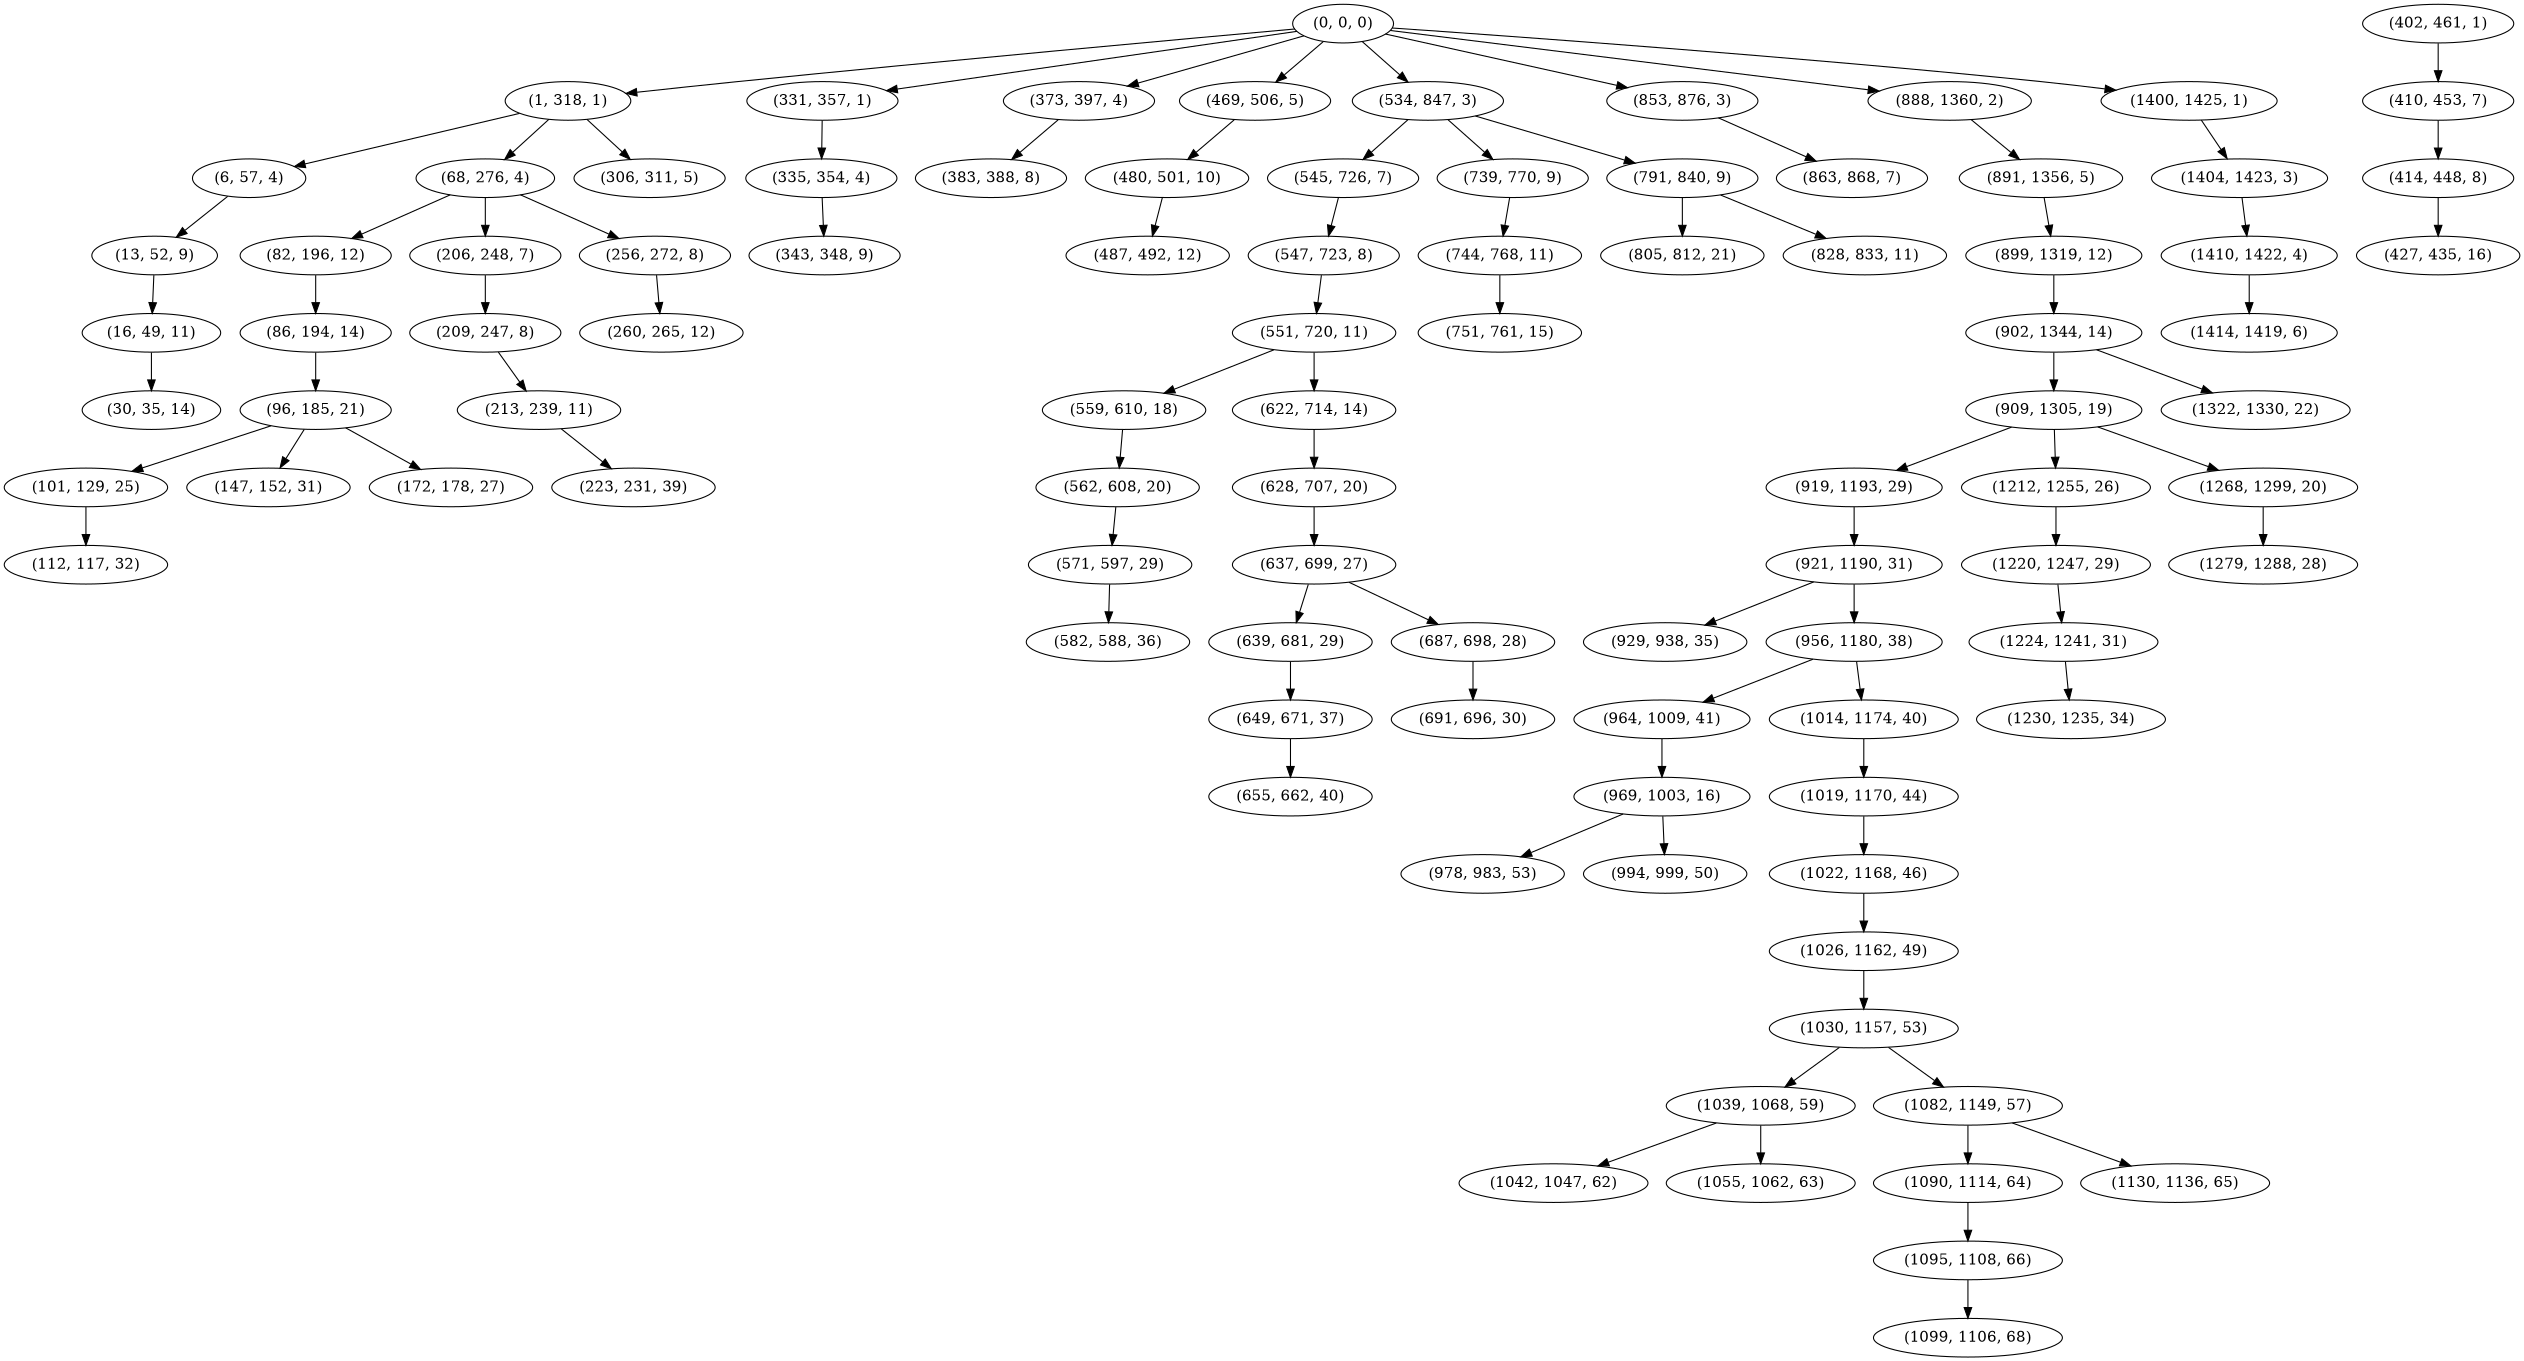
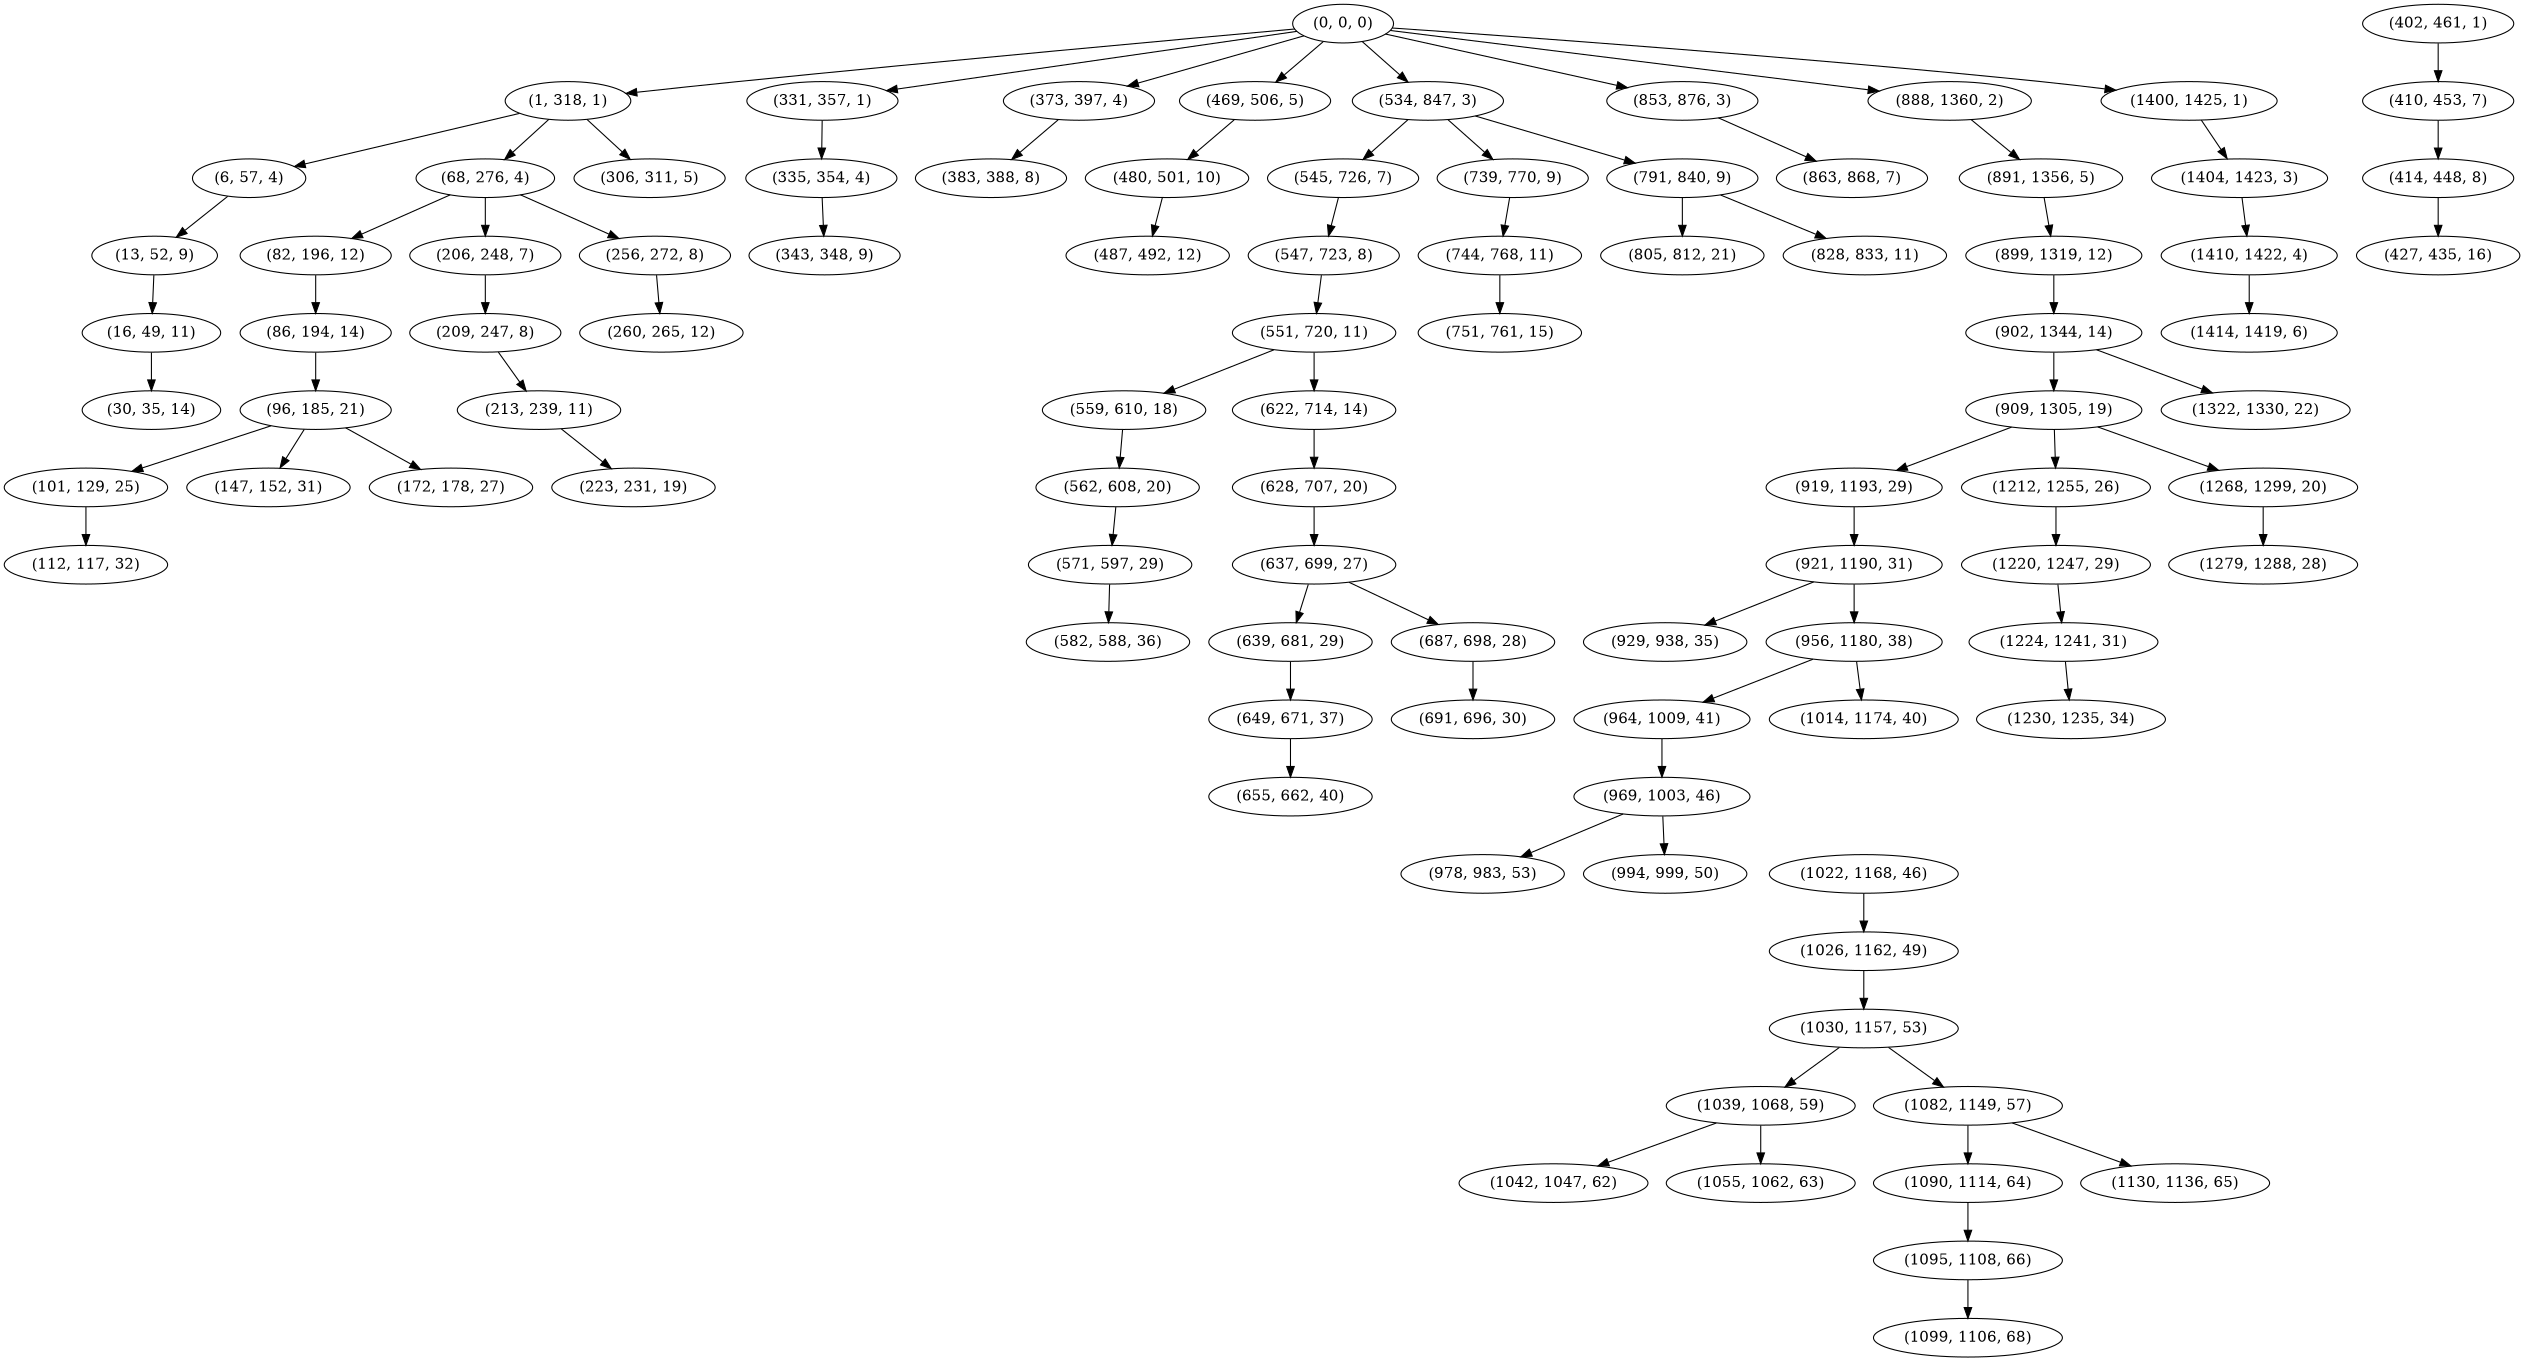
node "(223, 231, 39)": label "(223, 231, 39)" -> "(223, 231, 19)"
node "(969, 1003, 16)": label "(969, 1003, 16)" -> "(969, 1003, 46)"
node "(1019, 1170, 44)": removed
